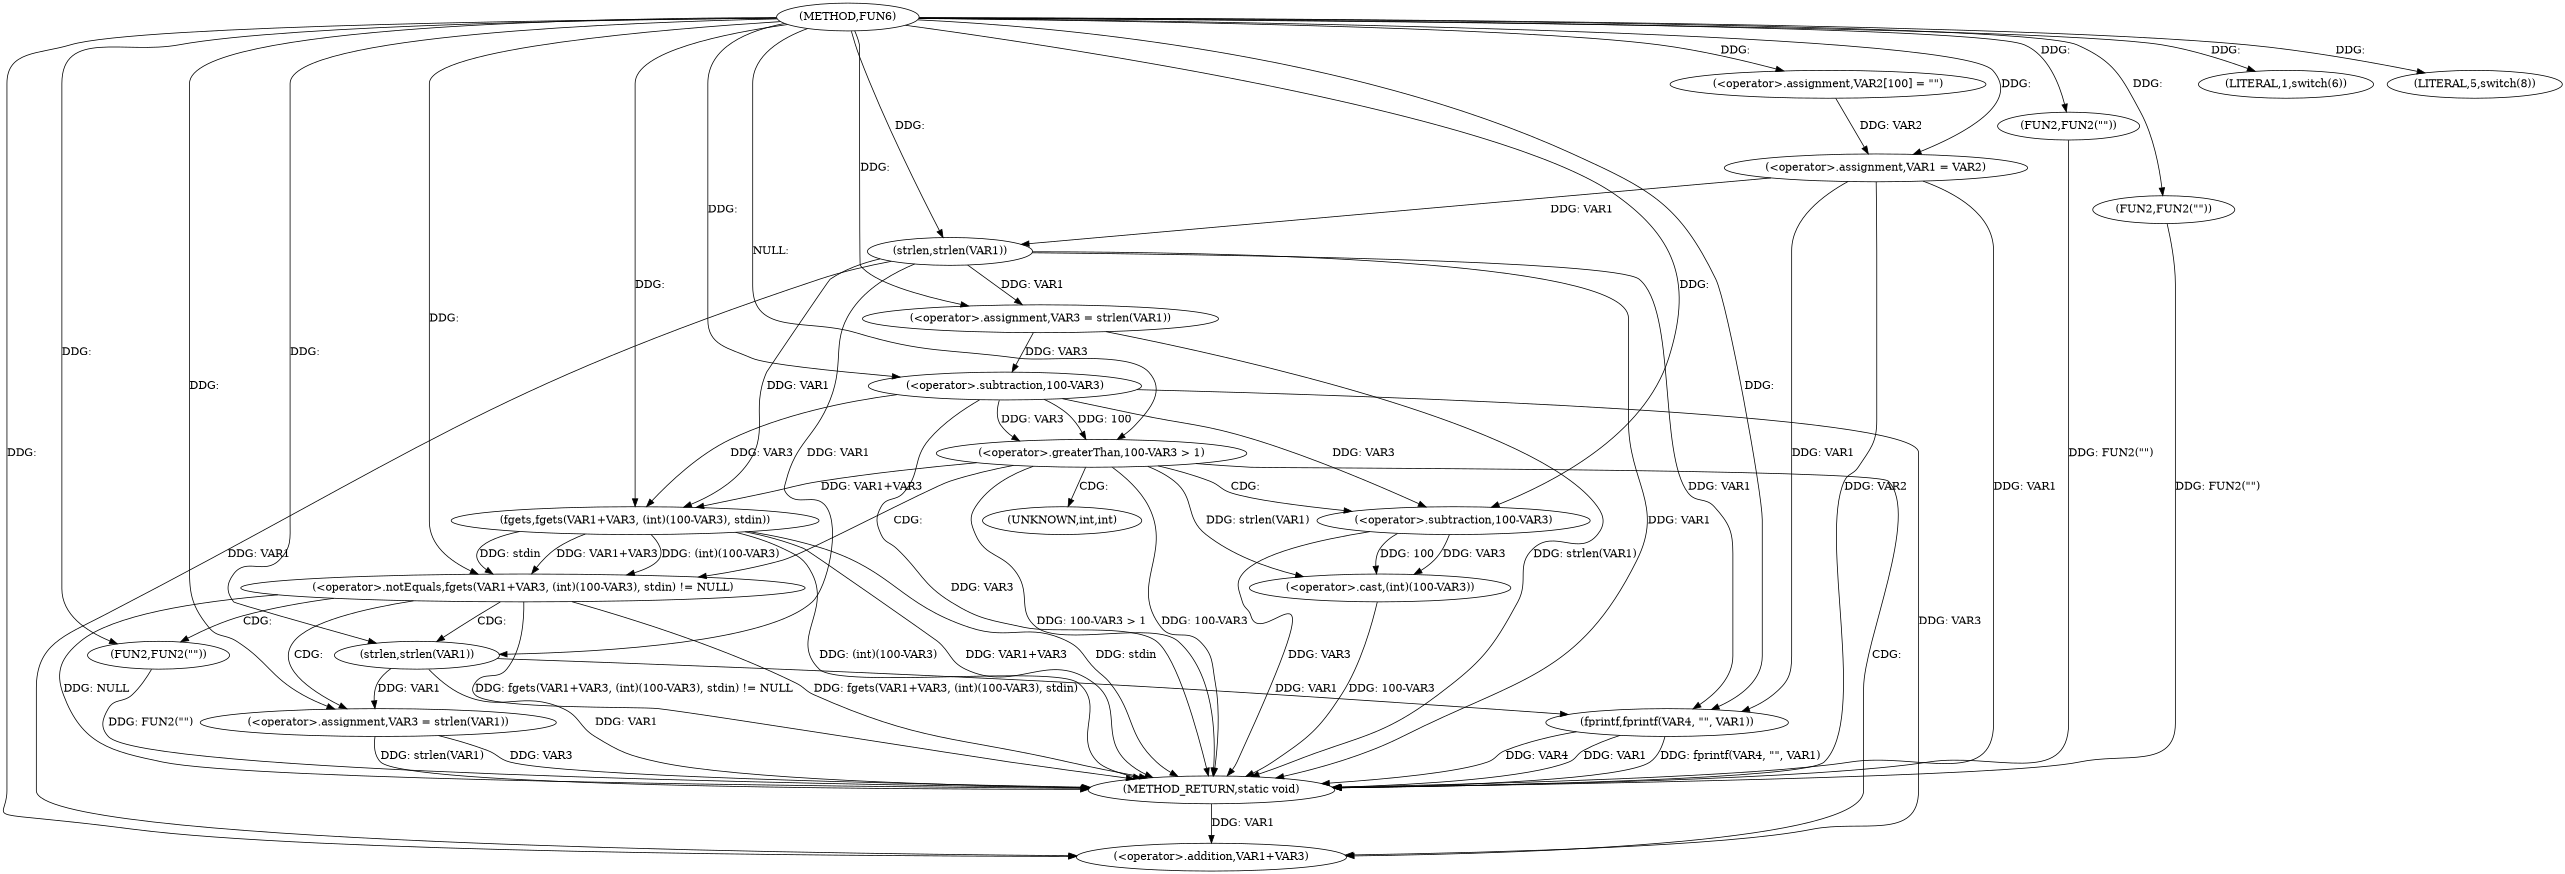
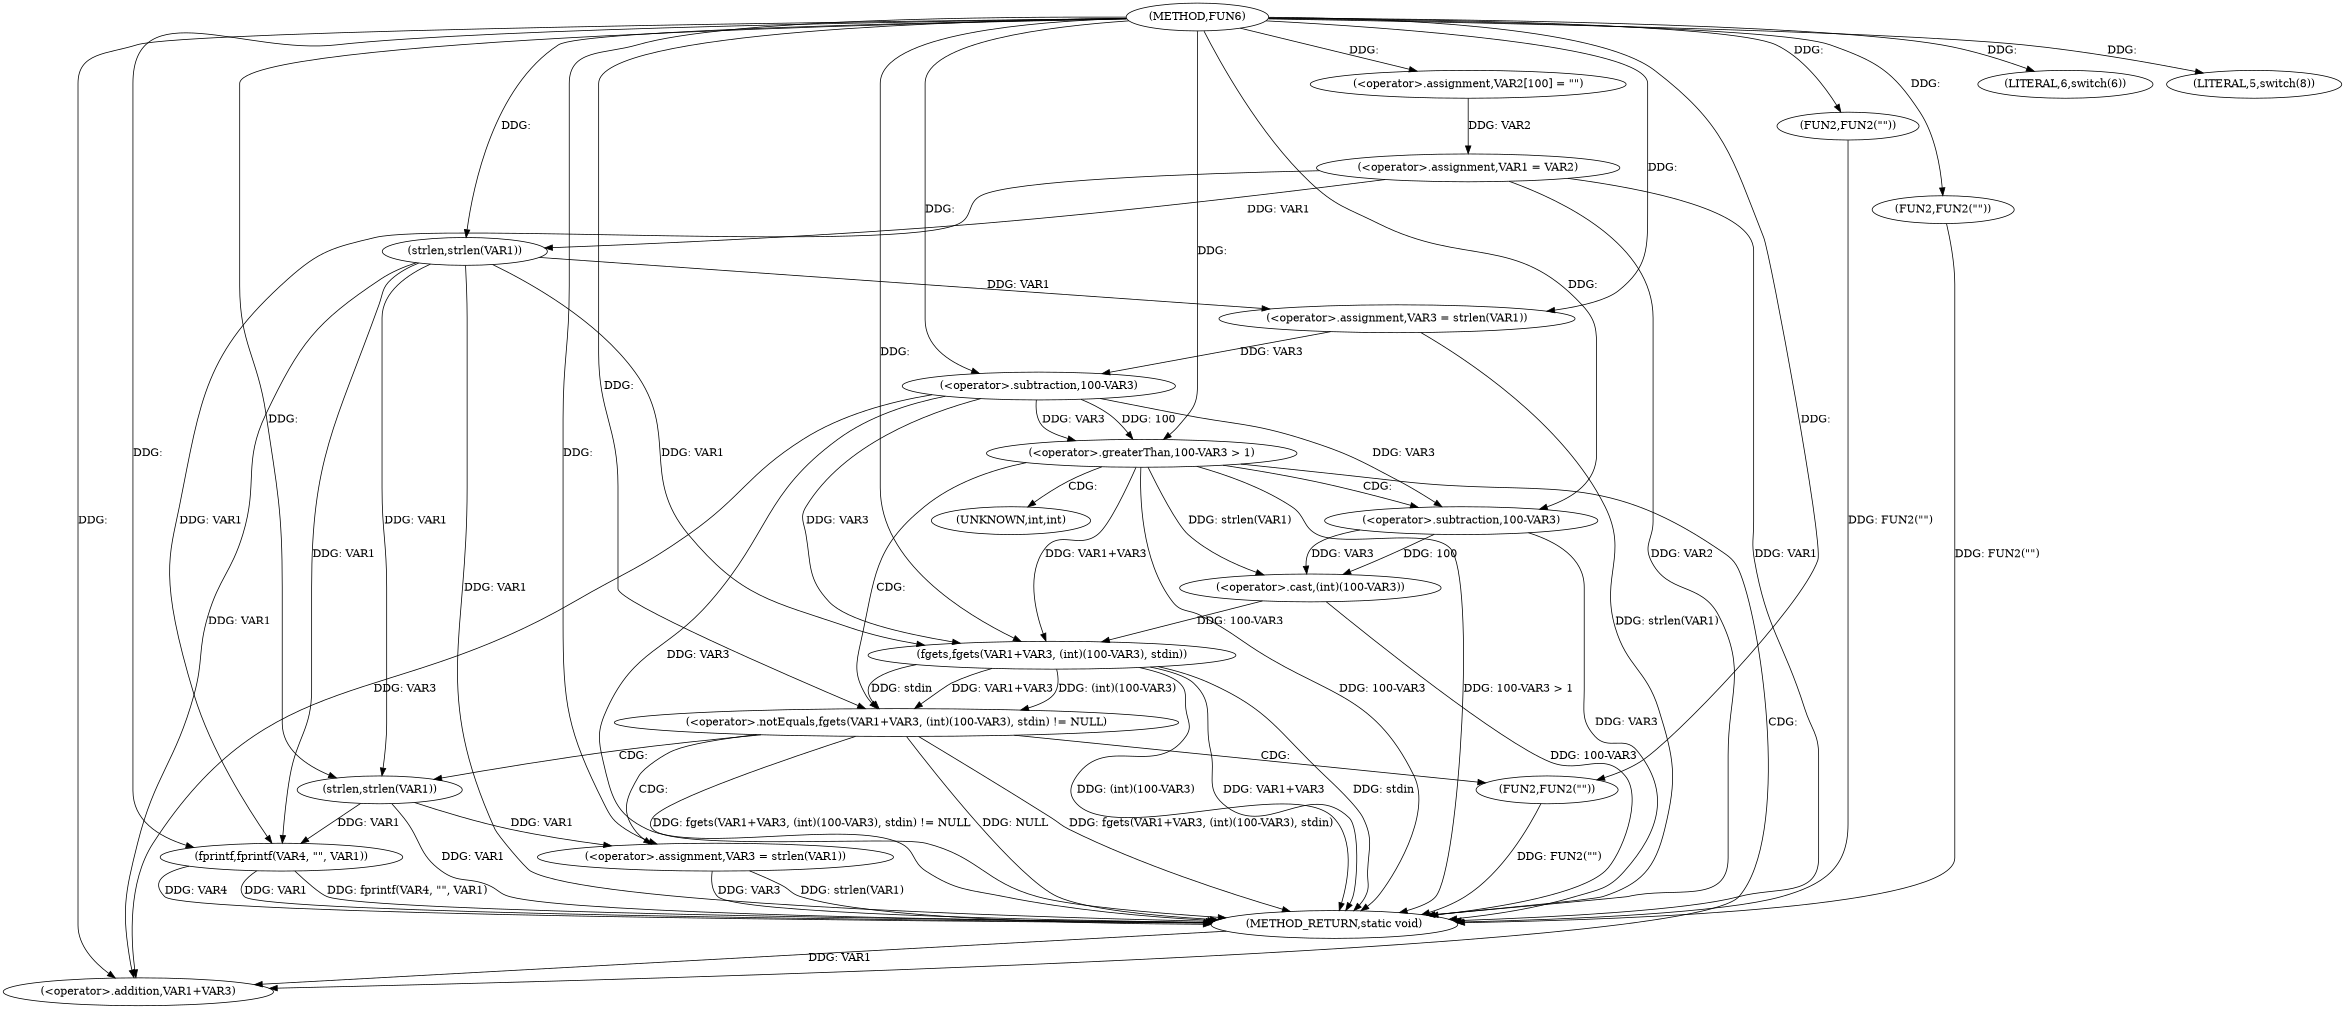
edge "(METHOD,FUN6)" -> "(<operator>.assignment,VAR1 = VAR2)": removed, label "DDG:"
node "(LITERAL,1,switch(6))": label "(LITERAL,1,switch(6))" -> "(LITERAL,6,switch(6))"
edge "(METHOD,FUN6)" -> "(<operator>.greaterThan,100-VAR3 > 1)": label "NULL: " -> "DDG: "
edge "(<operator>.cast,(int)(100-VAR3))" -> "(fgets,fgets(VAR1+VAR3, (int)(100-VAR3), stdin))": added, label "DDG: 100-VAR3"
